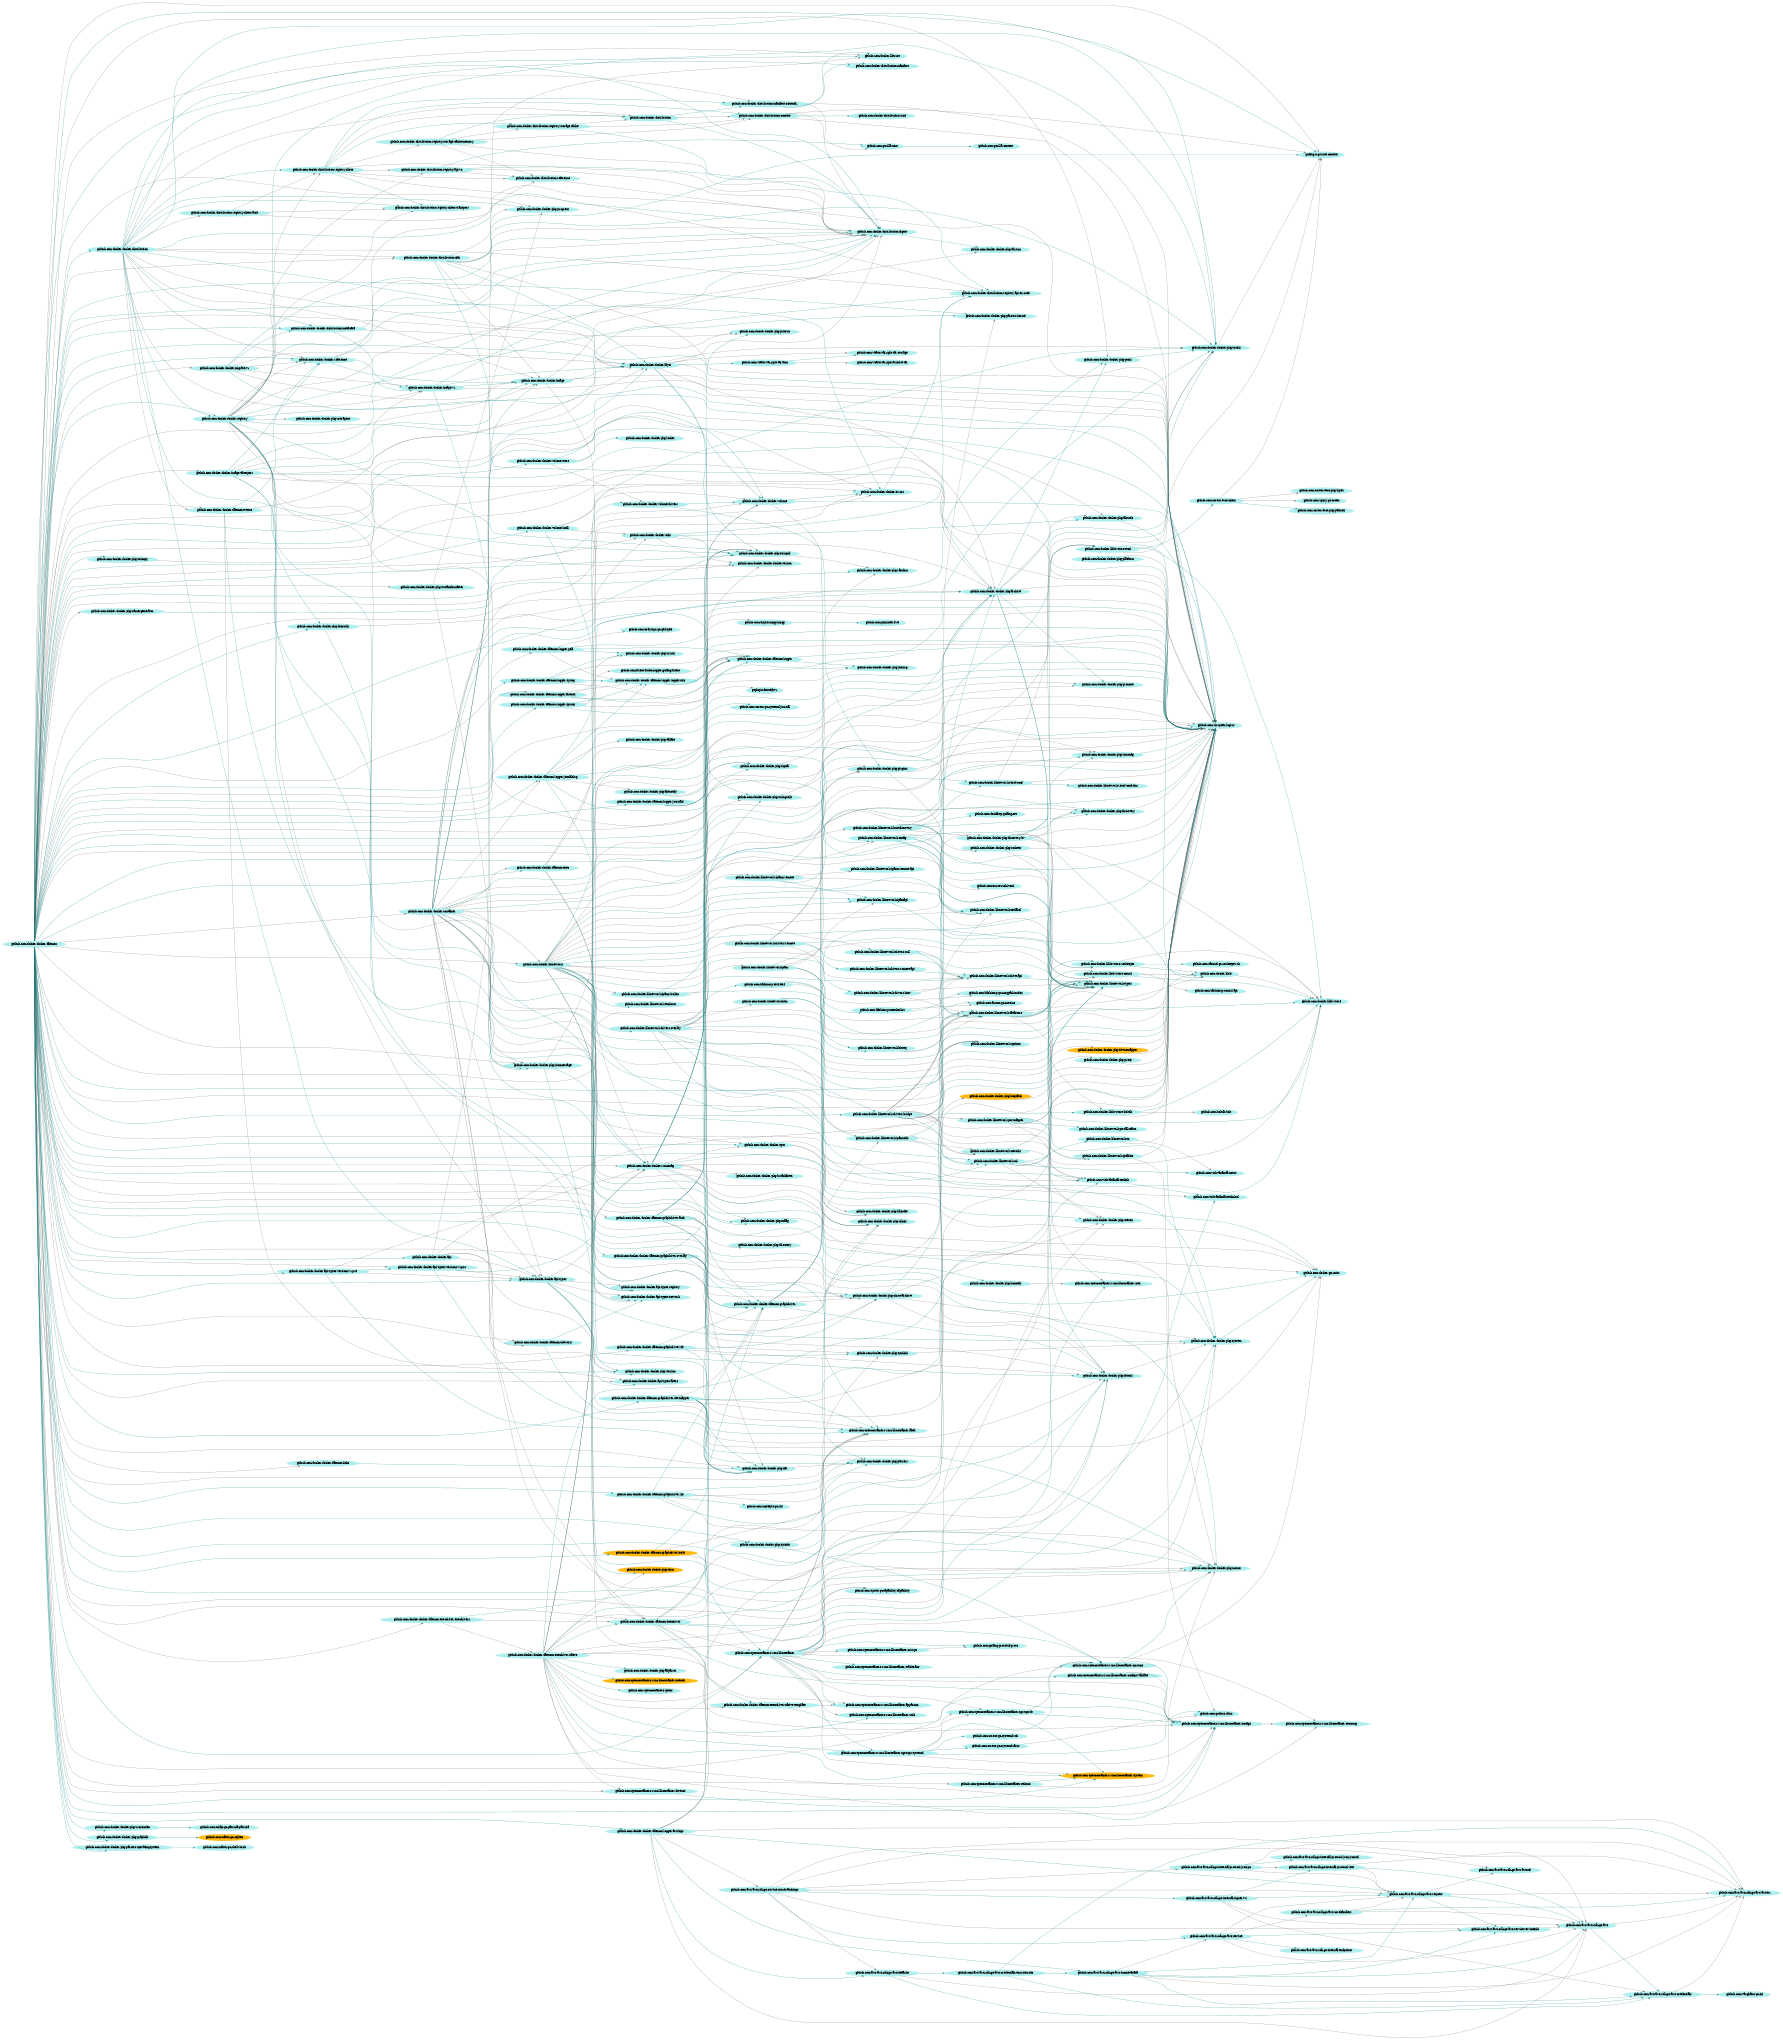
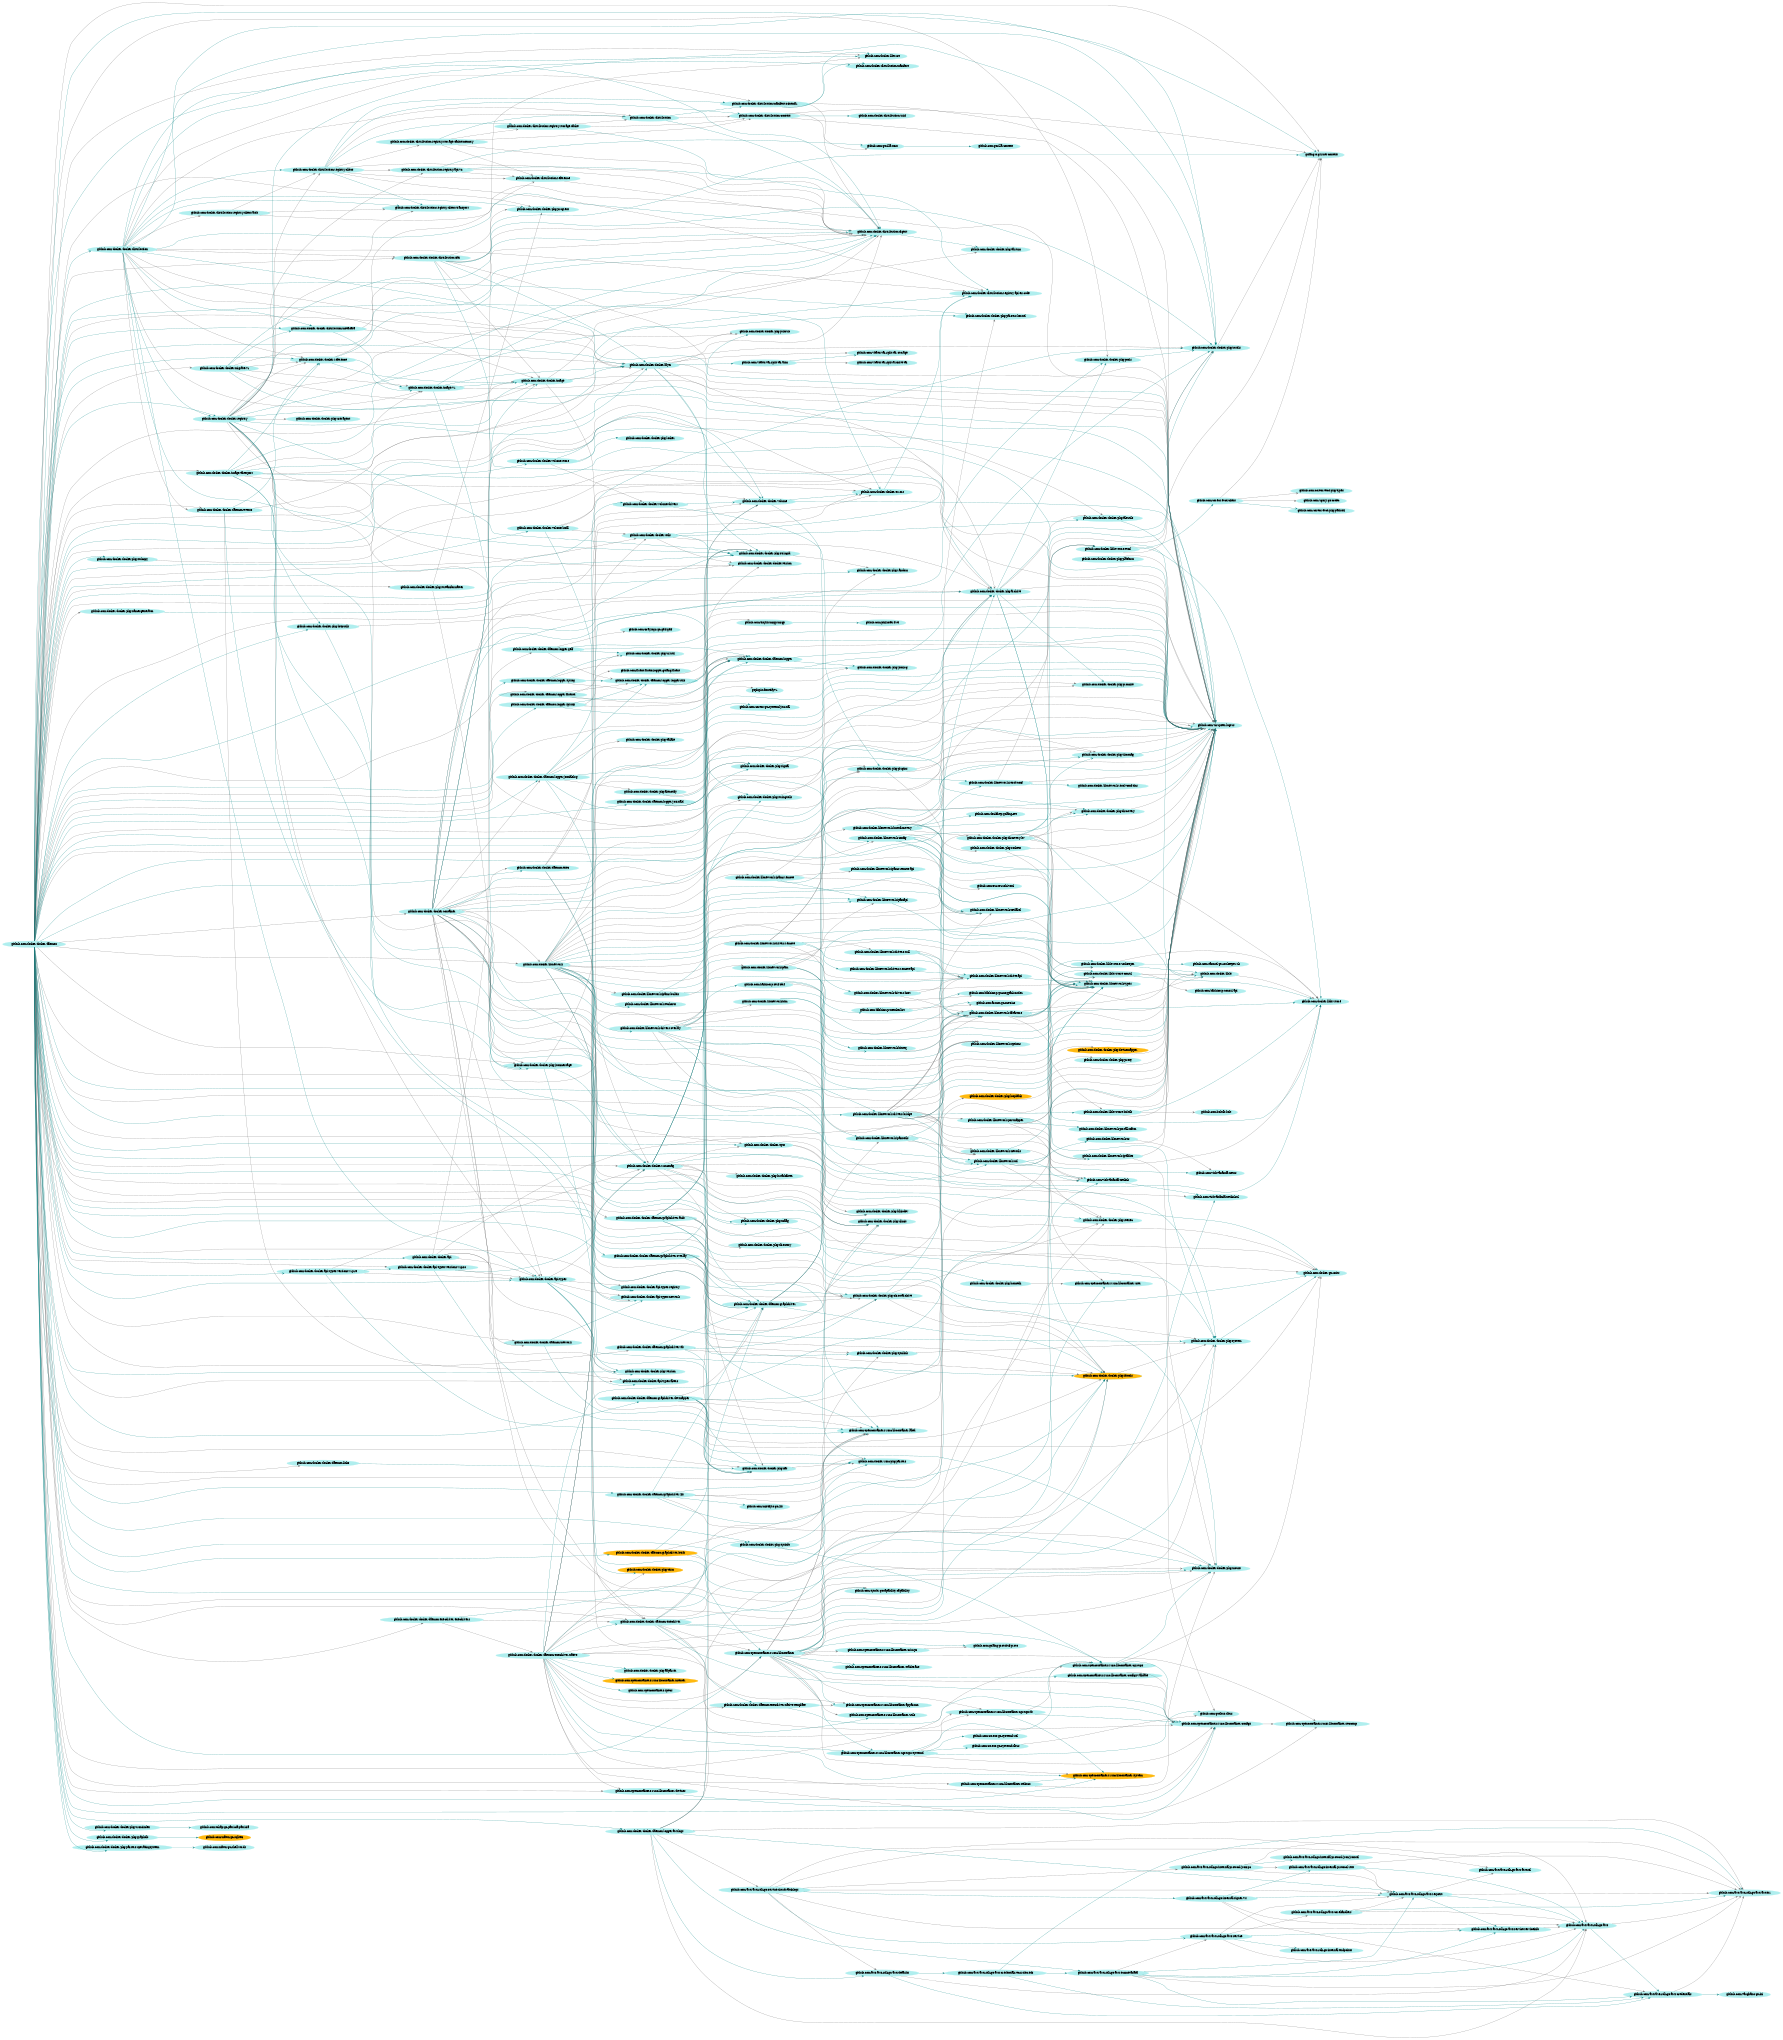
node "github.com/docker/docker/pkg/idtools": fillcolor paleturquoise -> darkgoldenrod1
node "github.com/docker/docker/pkg/parsers": label "github.com/docker/docker/pkg/parsers" -> "github.com/docker/runc/pkg/parsers"
node "github.com/opencontainers/runc/libcontainer/seccomp": label "github.com/opencontainers/runc/libcontainer/seccomp" -> "github.com/opencontainers/mux/libcontainer/seccomp"
